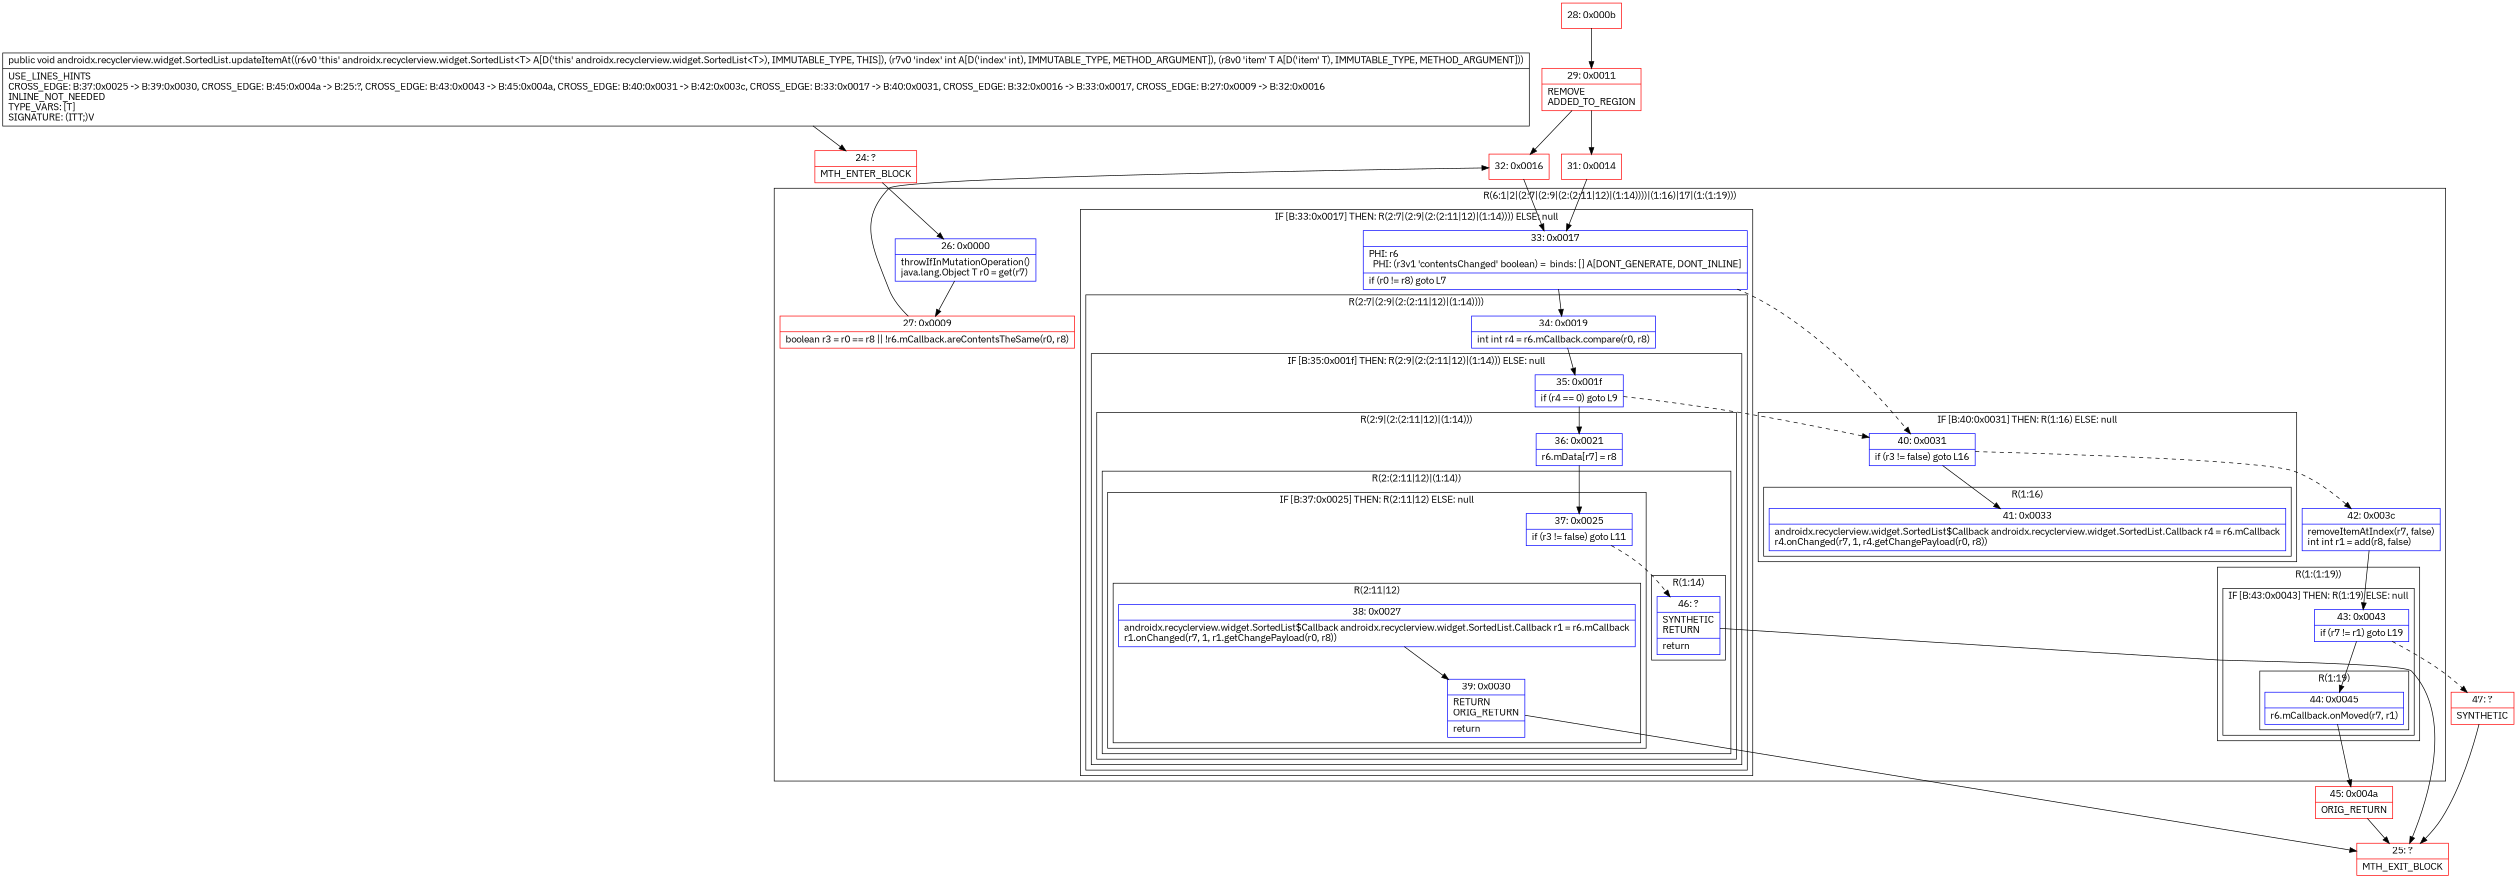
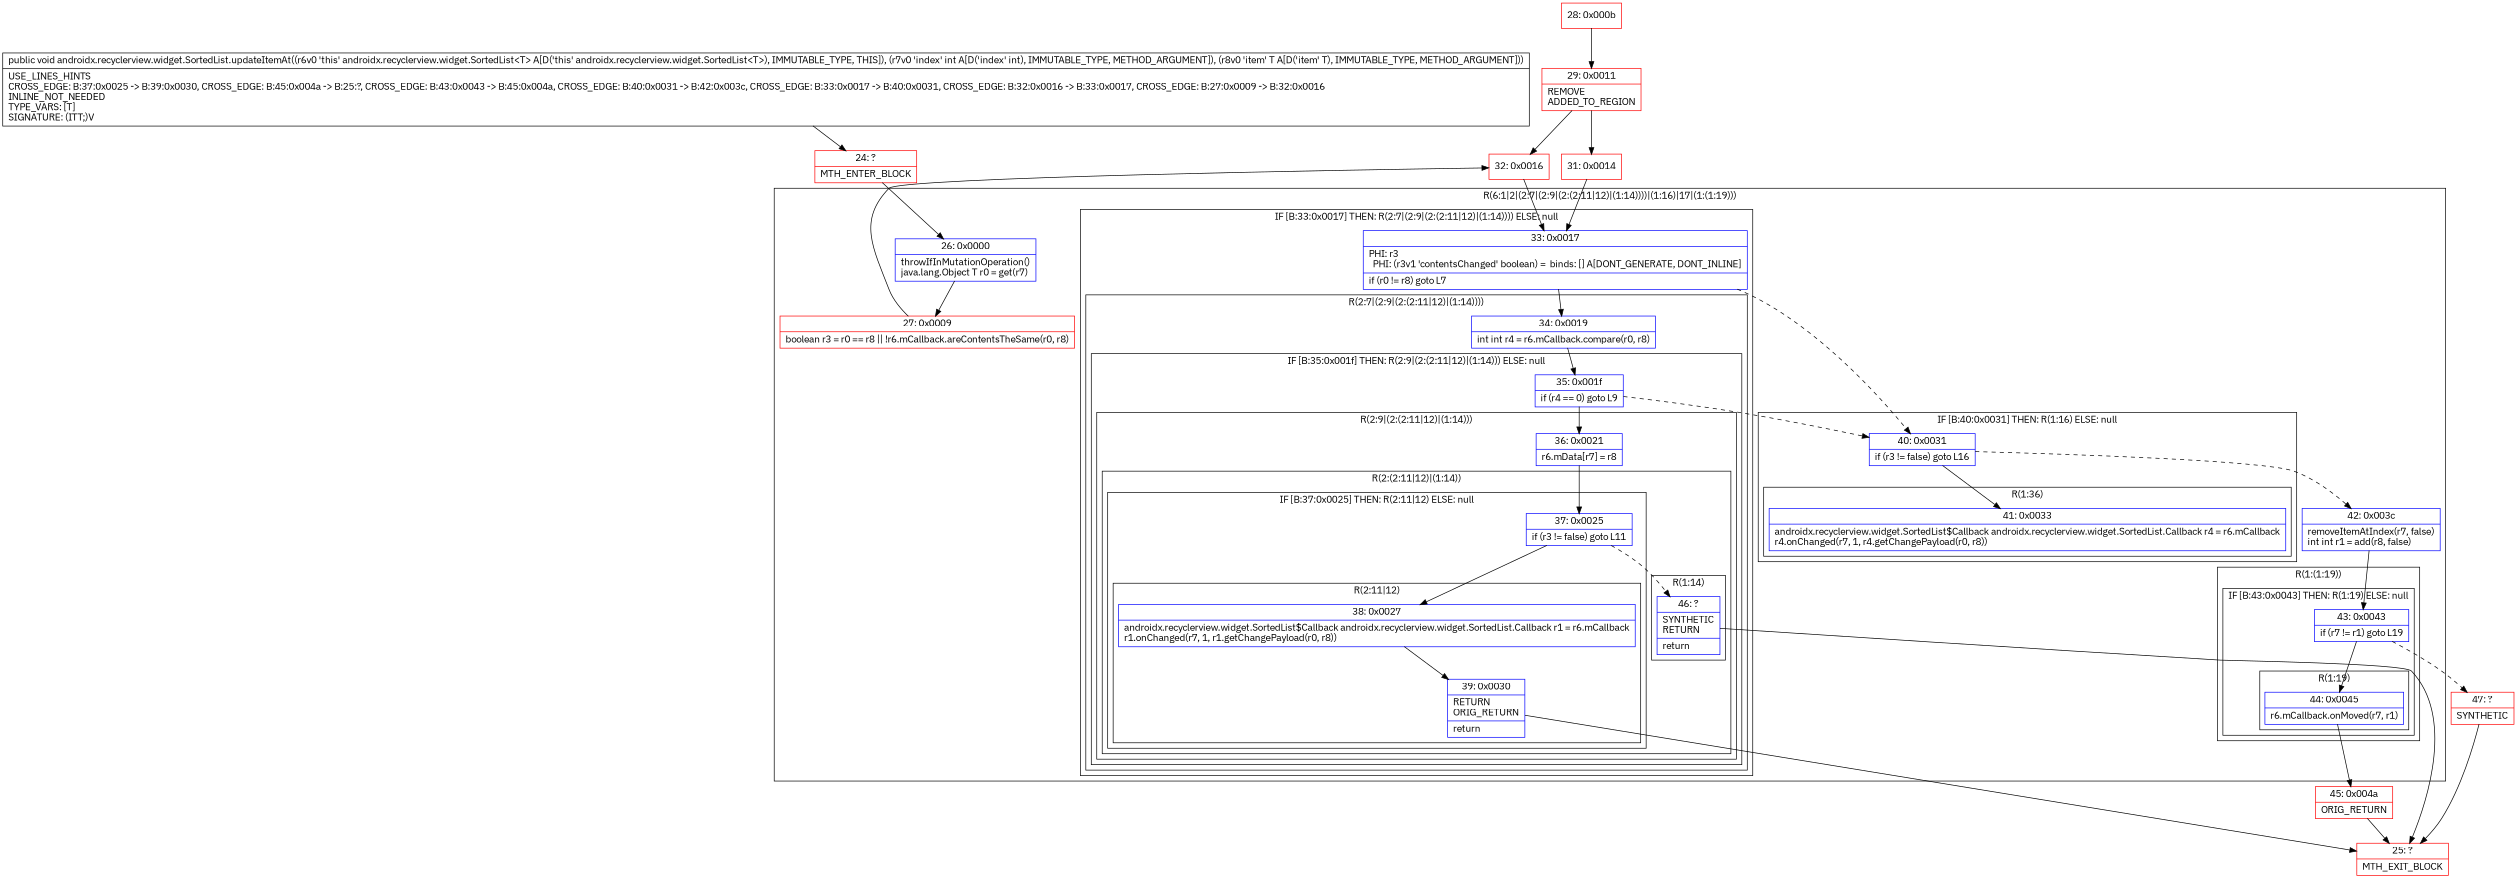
node "33: 0x0017": text "PHI: r6" -> "PHI: r3"
cluster "R(1:16)": label "R(1:16)" -> "R(1:36)"
edge "37: 0x0025" -> "38: 0x0027": added
